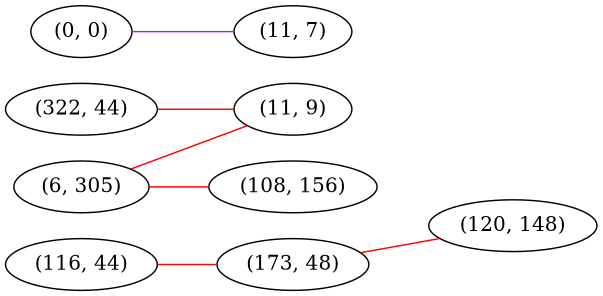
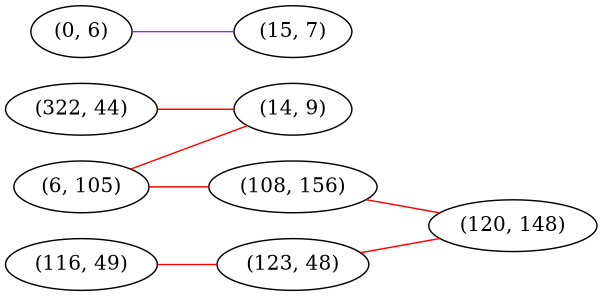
node "(0, 0)": label "(0, 0)" -> "(0, 6)"
node "(11, 7)": label "(11, 7)" -> "(15, 7)"
node "(11, 9)": label "(11, 9)" -> "(14, 9)"
node "(6, 305)": label "(6, 305)" -> "(6, 105)"
edge "(108, 156)" -- "(120, 148)": added
node "(116, 44)": label "(116, 44)" -> "(116, 49)"
node "(173, 48)": label "(173, 48)" -> "(123, 48)"
